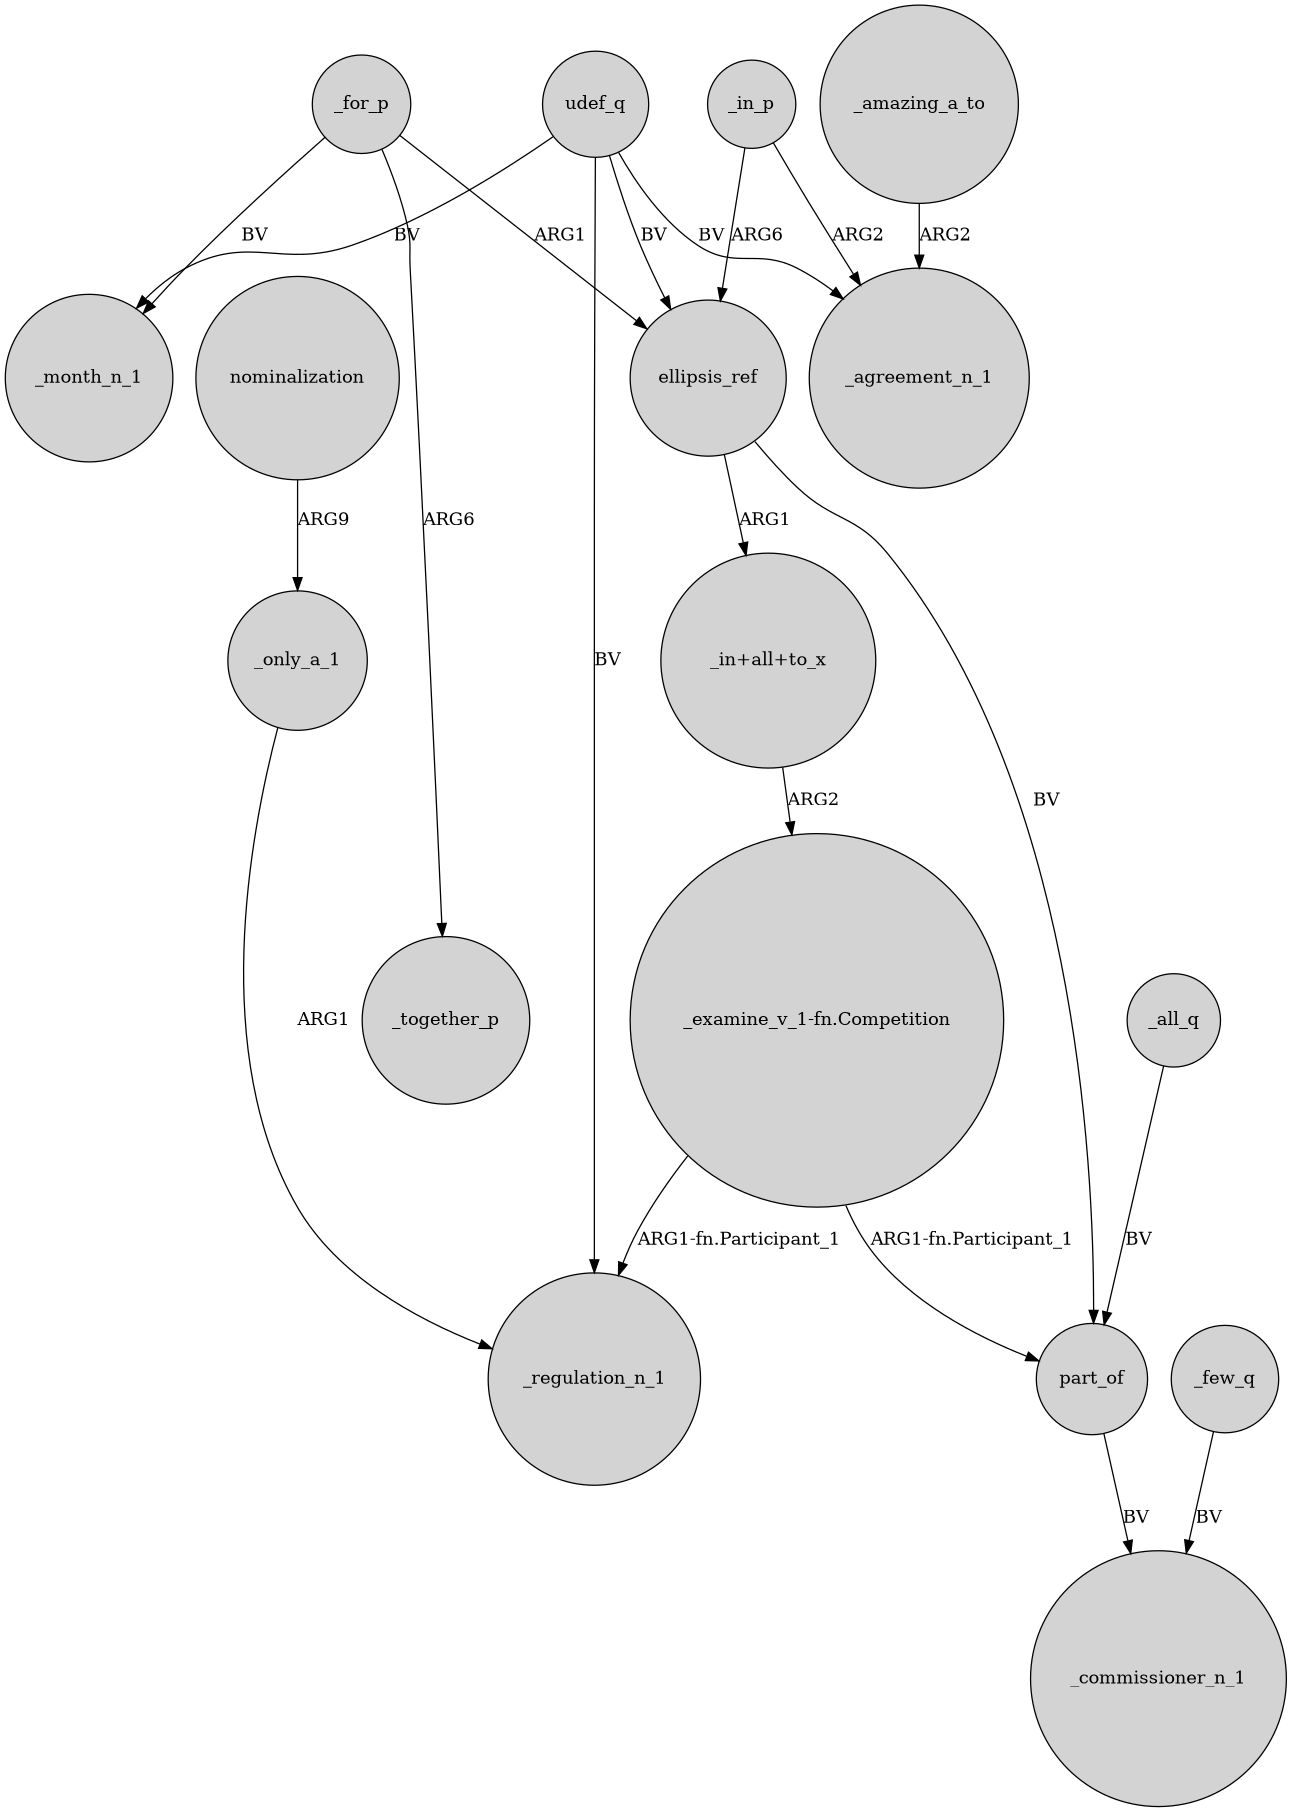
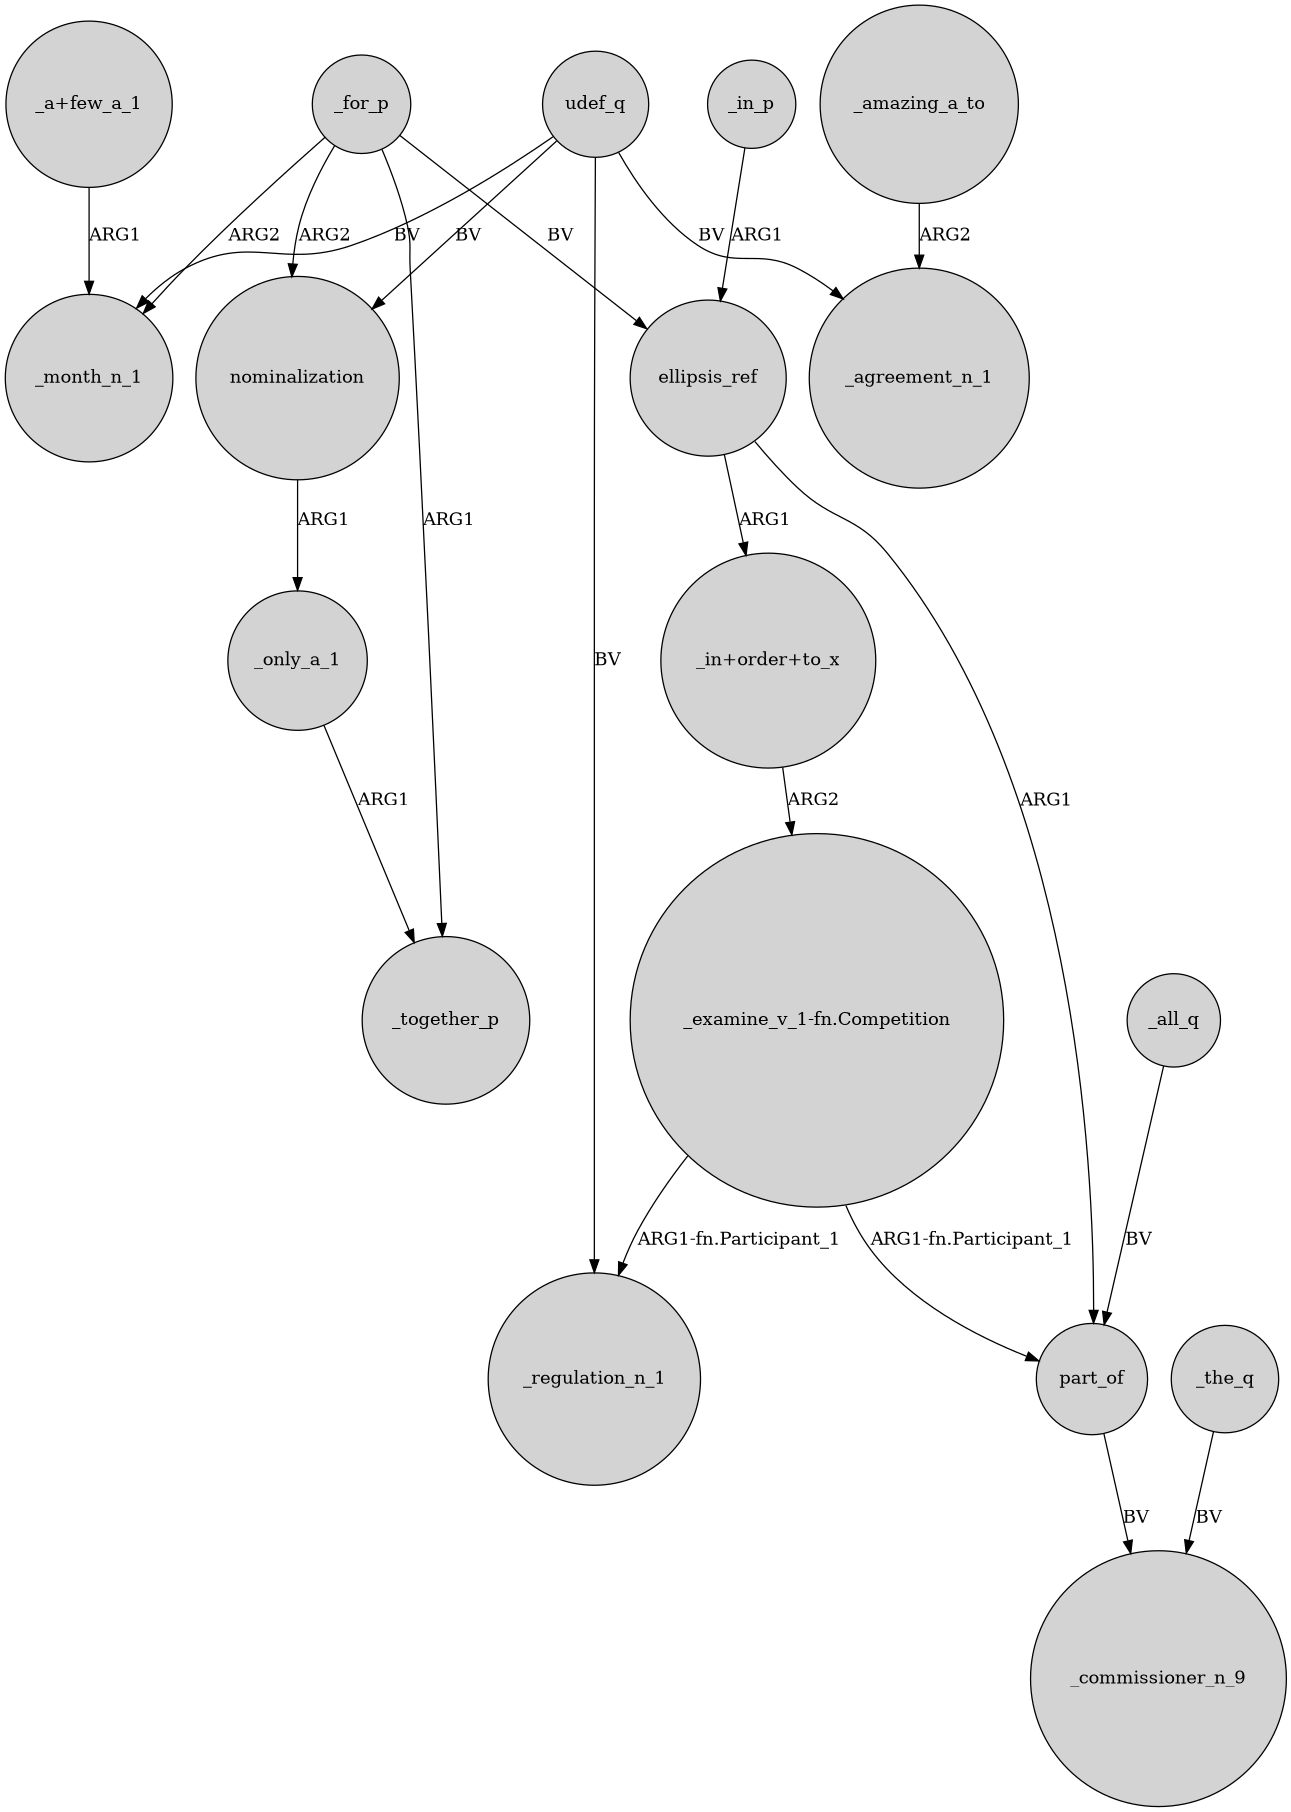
node "_a+few_a_1": added
edge "_for_p" -> "nominalization": added, label "ARG2"
edge "_in_p" -> "_agreement_n_1": removed, label "ARG2"
edge "udef_q" -> "ellipsis_ref": now "udef_q" -> "nominalization"
edge "_for_p" -> "_month_n_1": label "BV" -> "ARG2"
edge "_for_p" -> "ellipsis_ref": label "ARG1" -> "BV"
edge "_in_p" -> "ellipsis_ref": label "ARG6" -> "ARG1"
edge "nominalization" -> "_only_a_1": label "ARG9" -> "ARG1"
edge "_for_p" -> "_together_p": label "ARG6" -> "ARG1"
node "_in+all+to_x": label "_in+all+to_x" -> "_in+order+to_x"
edge "ellipsis_ref" -> "part_of": label "BV" -> "ARG1"
edge "_only_a_1" -> "_regulation_n_1": now "_only_a_1" -> "_together_p"
node "_few_q": label "_few_q" -> "_the_q"
node "_commissioner_n_1": label "_commissioner_n_1" -> "_commissioner_n_9"
